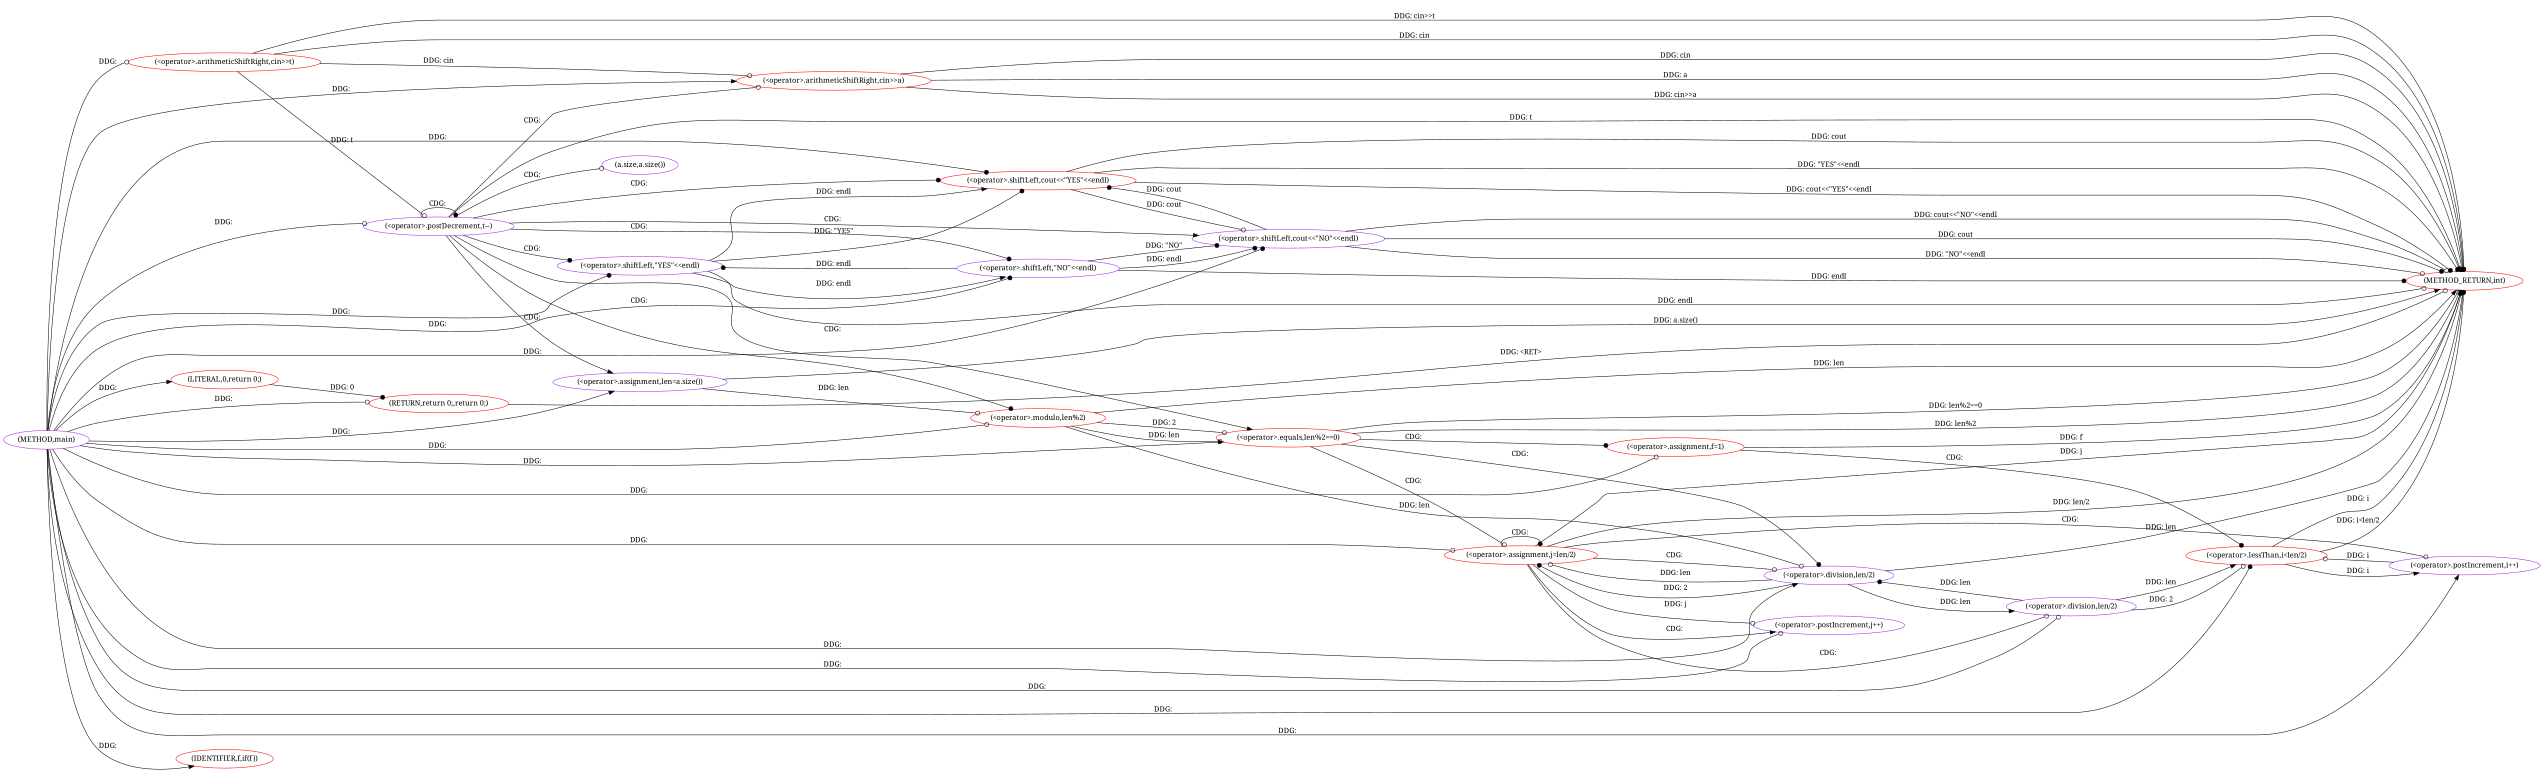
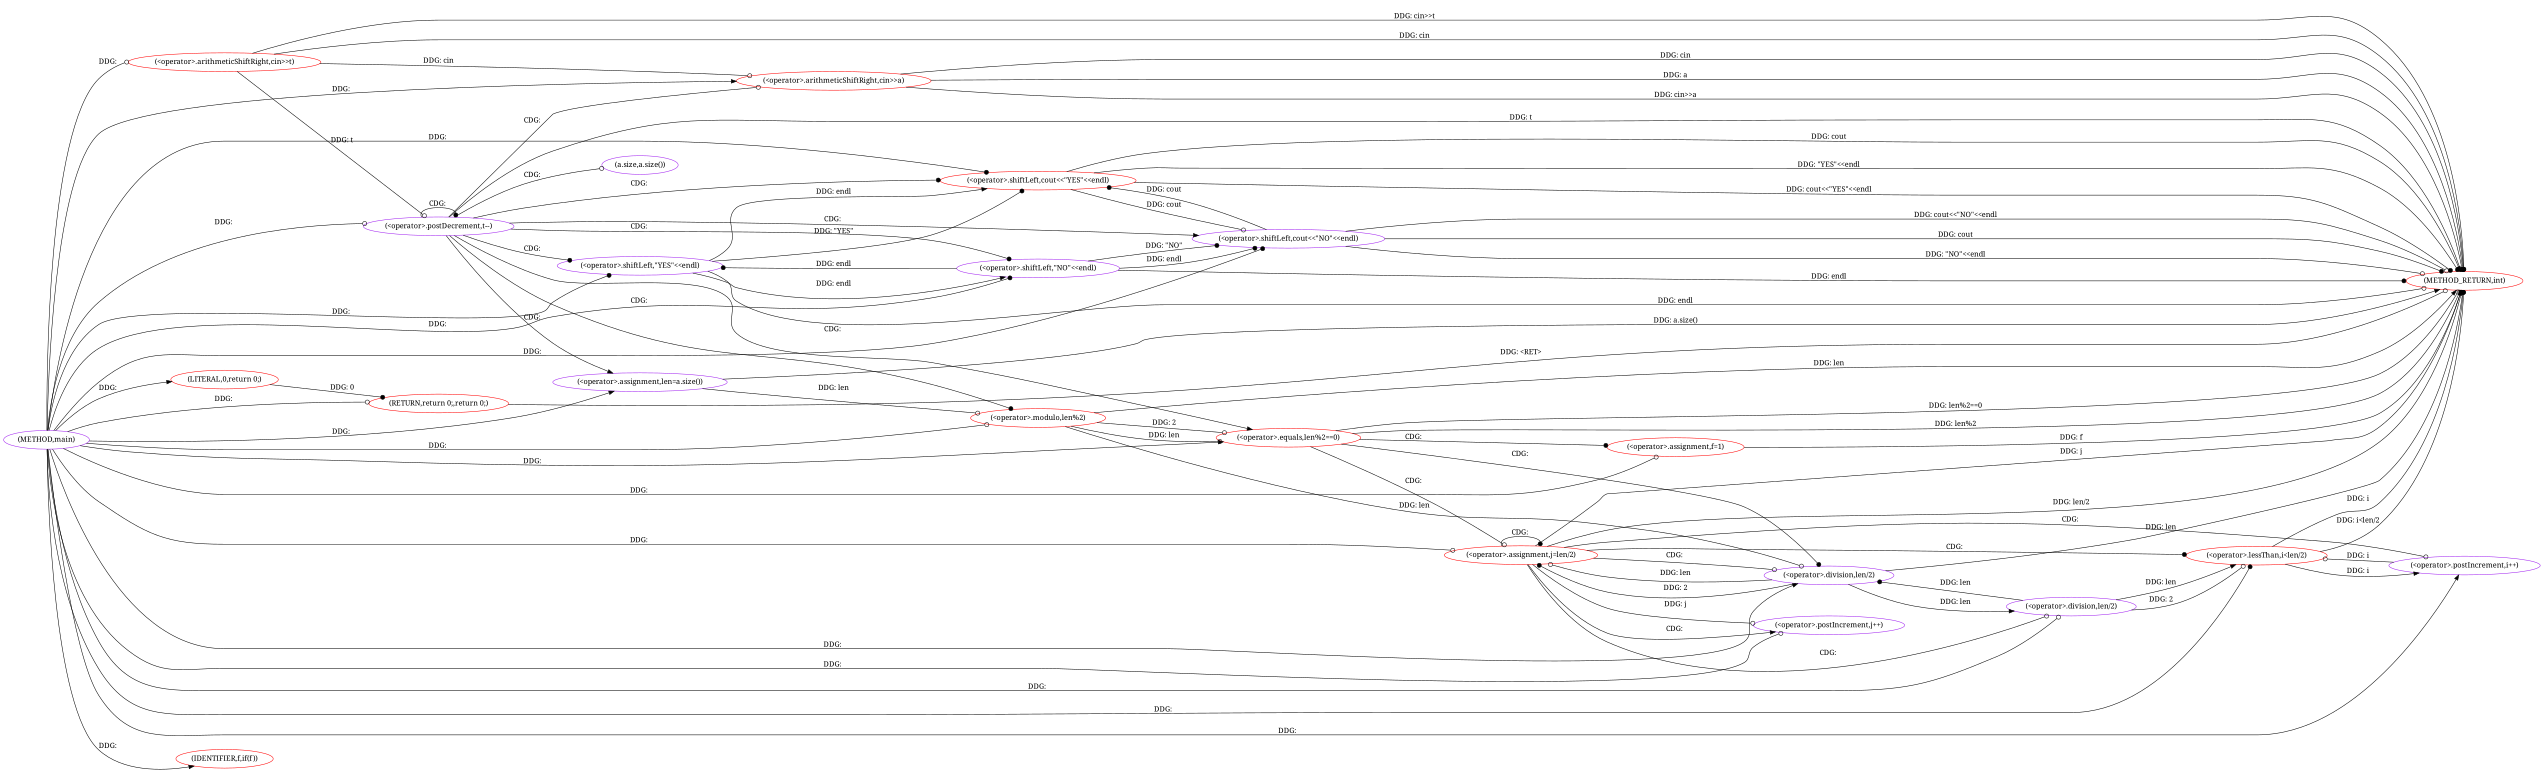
edge "(<operator>.assignment,f=1)" -> "(<operator>.lessThan,i<len/2)": now "(<operator>.assignment,j=len/2)" -> "(<operator>.lessThan,i<len/2)"
